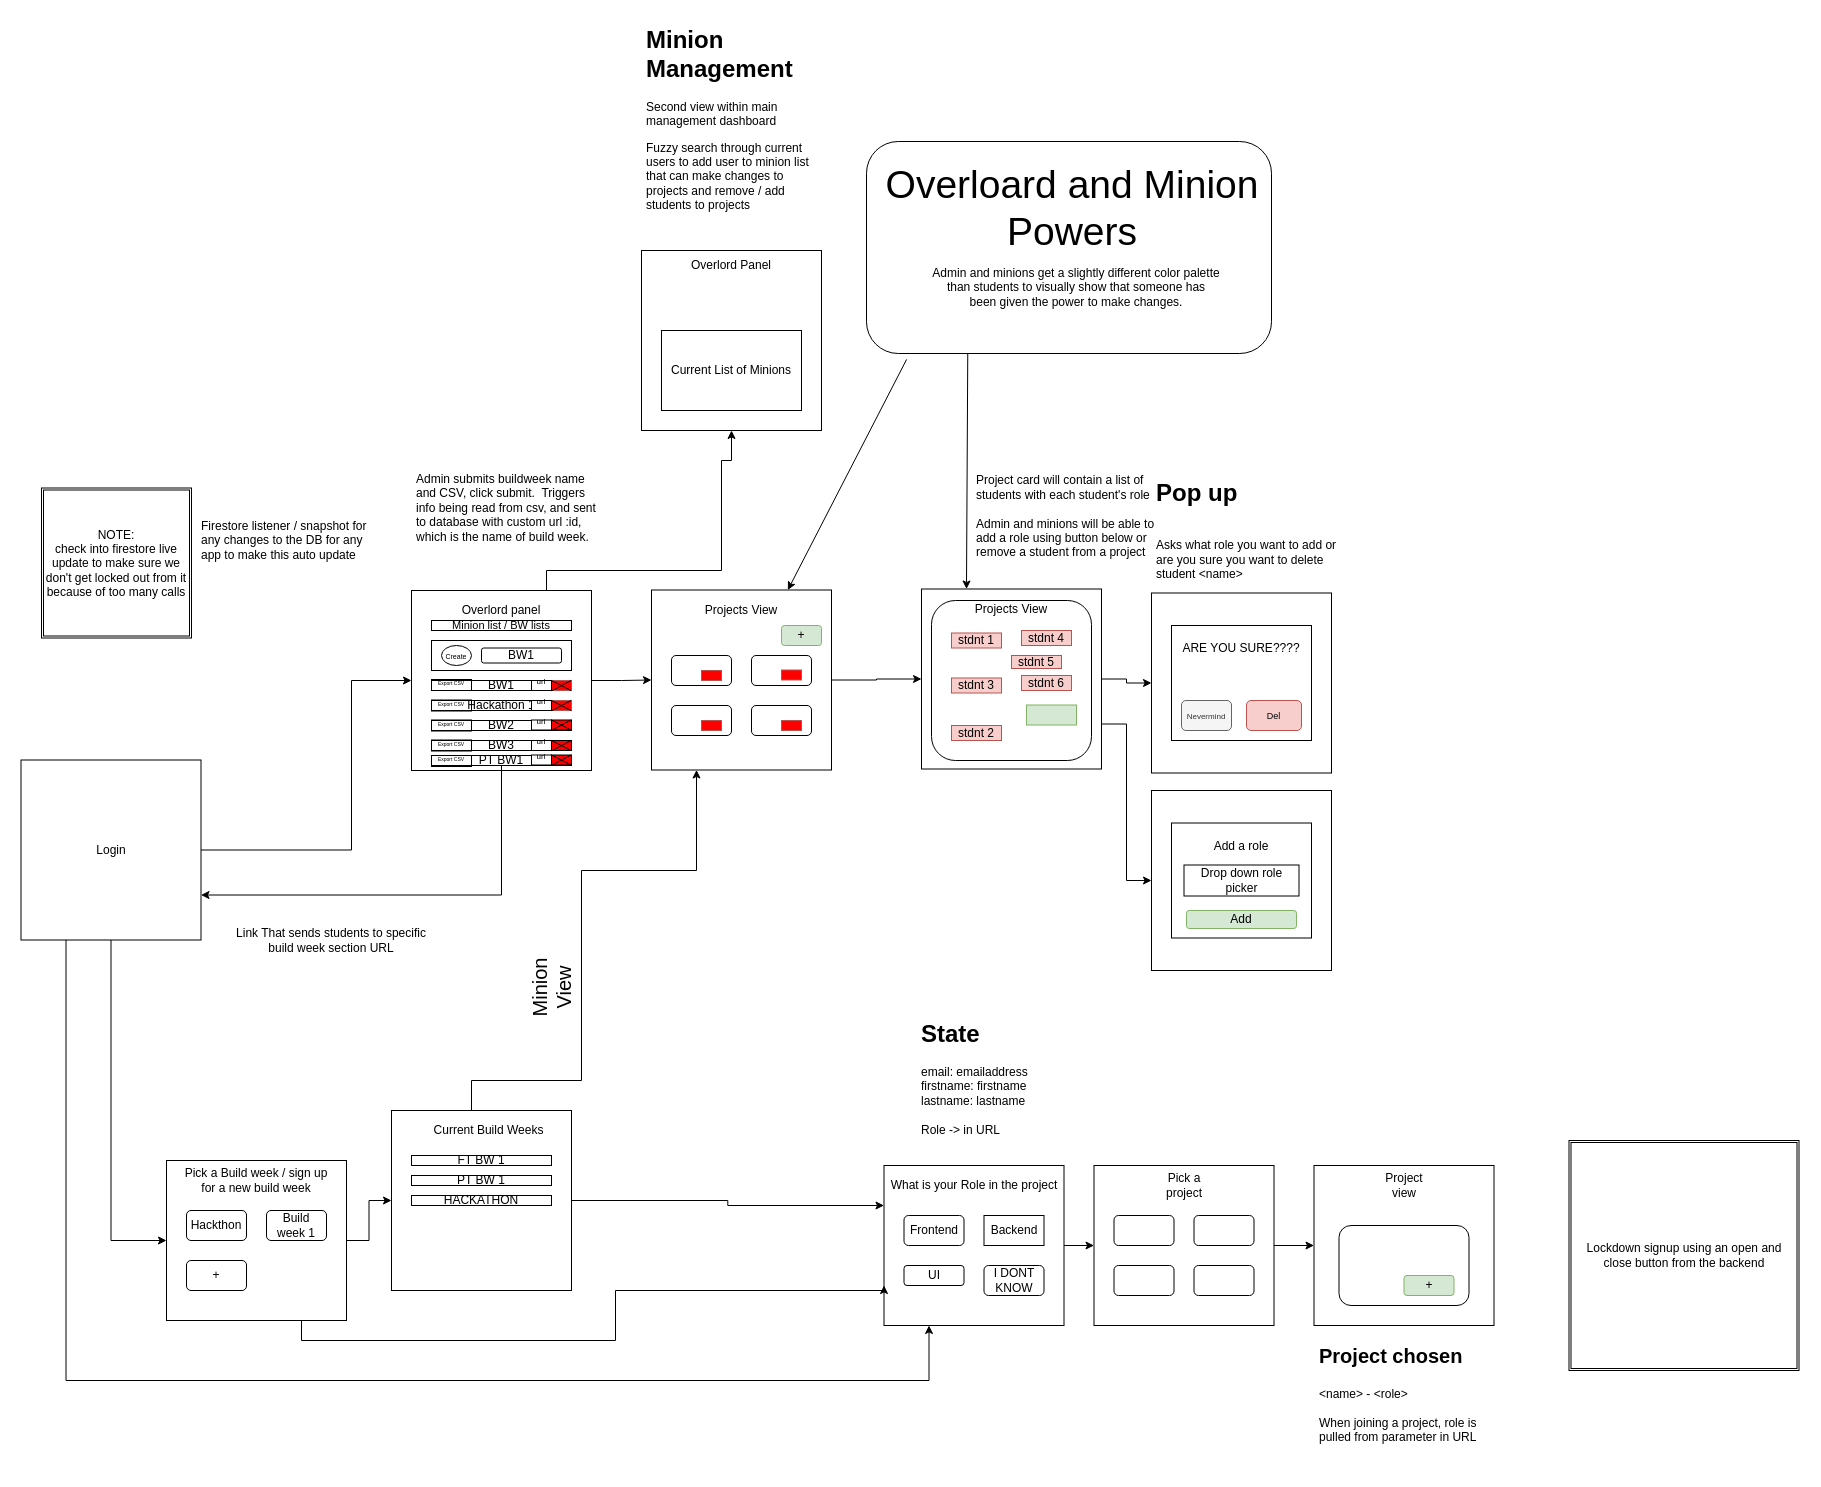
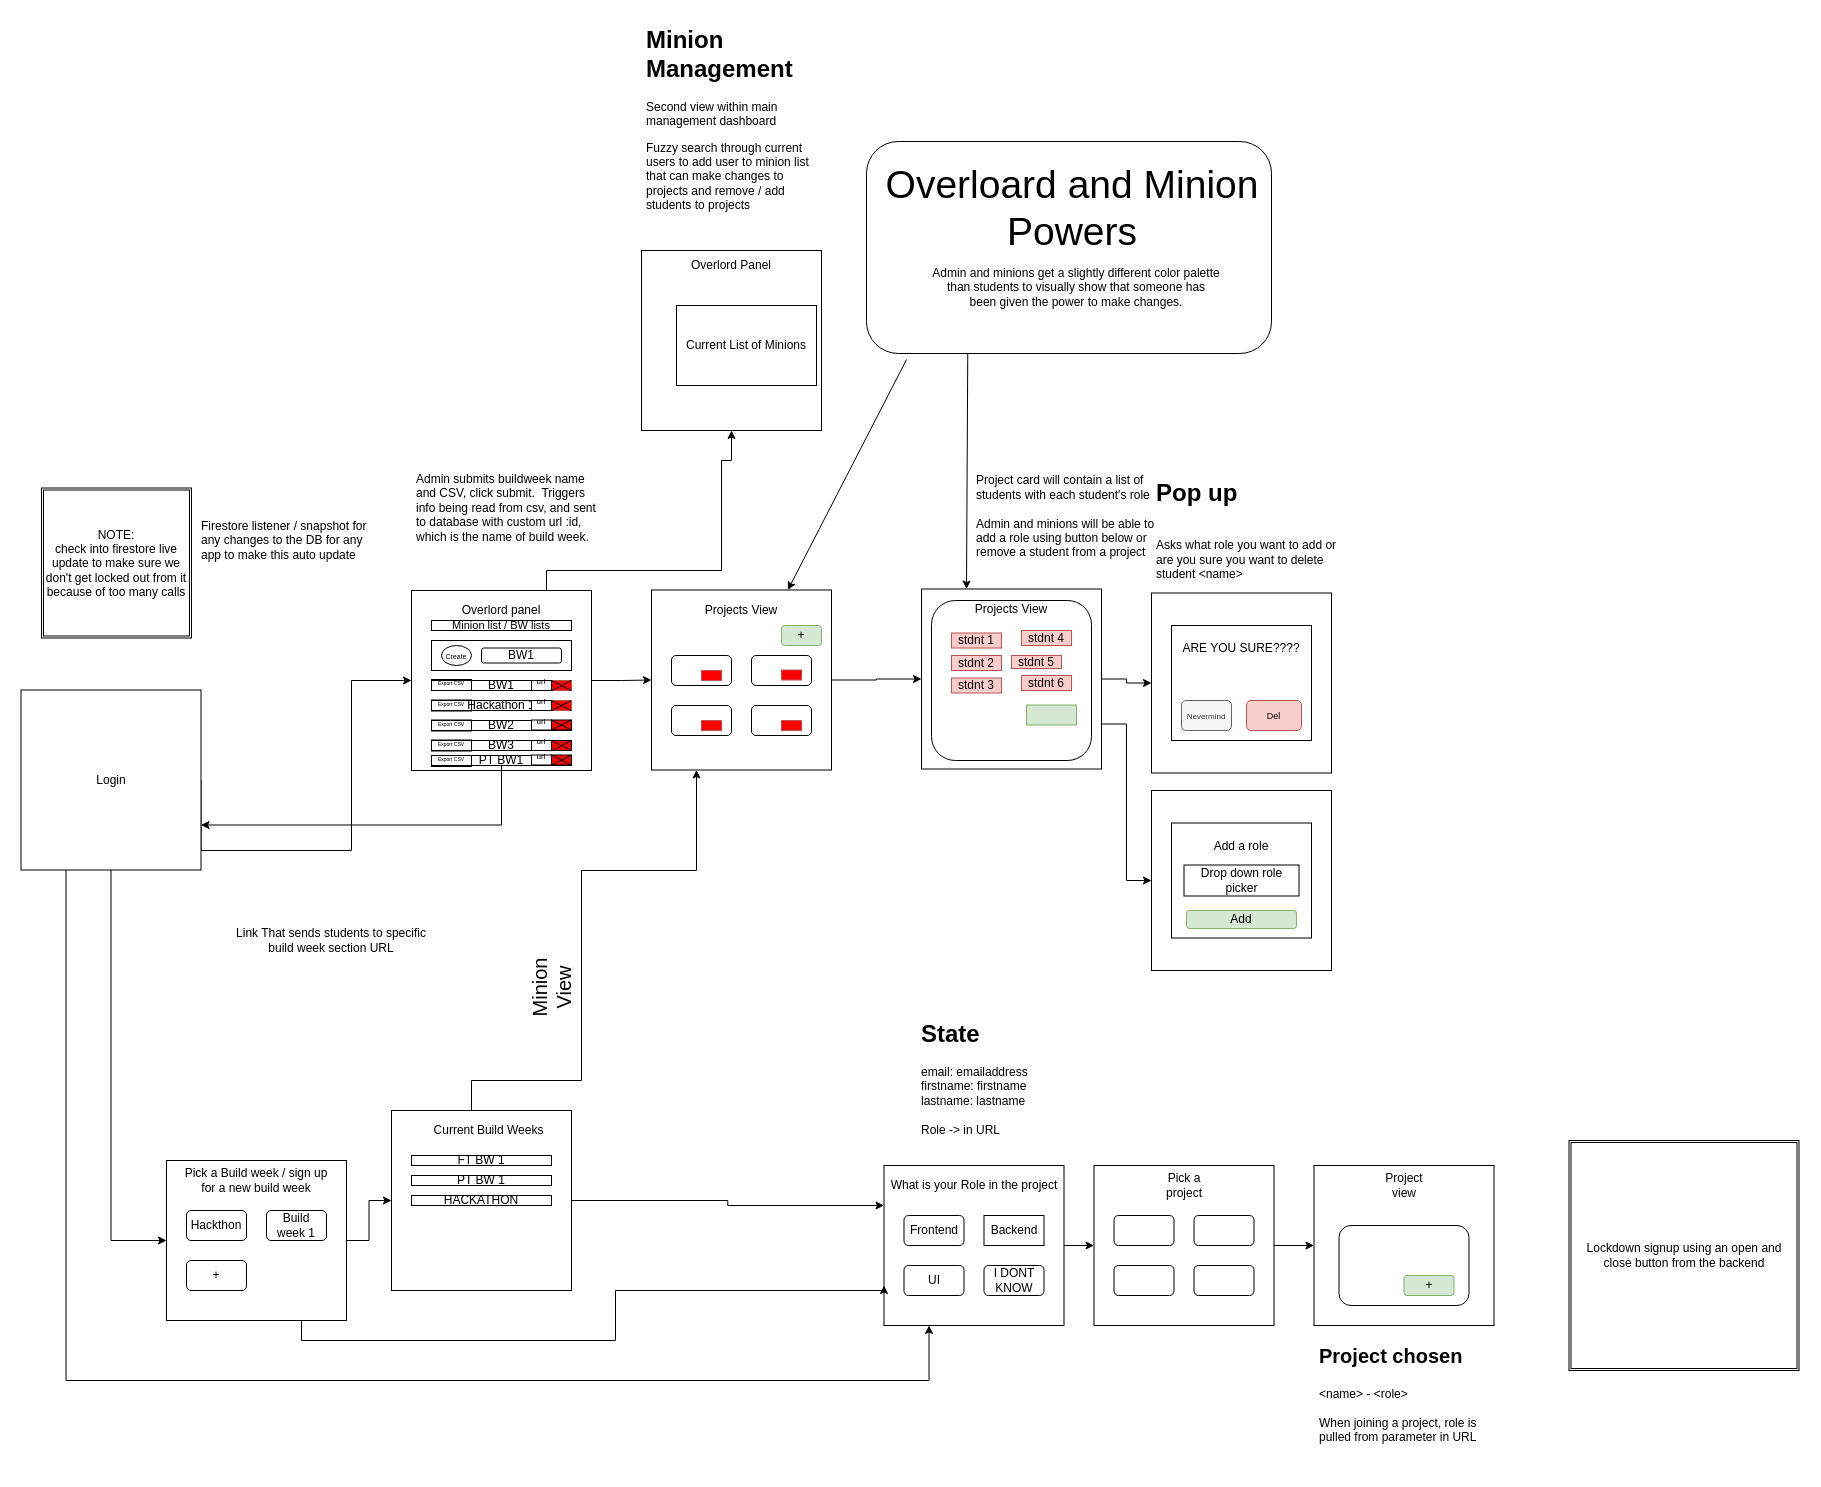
node "Current List of Minions": moved (732, 371) -> (747, 346)
node "stdnt 2": moved (977, 733) -> (977, 663)
node "Login": moved (111, 850) -> (111, 780)
node "UI": size 60x20 -> 60x30
